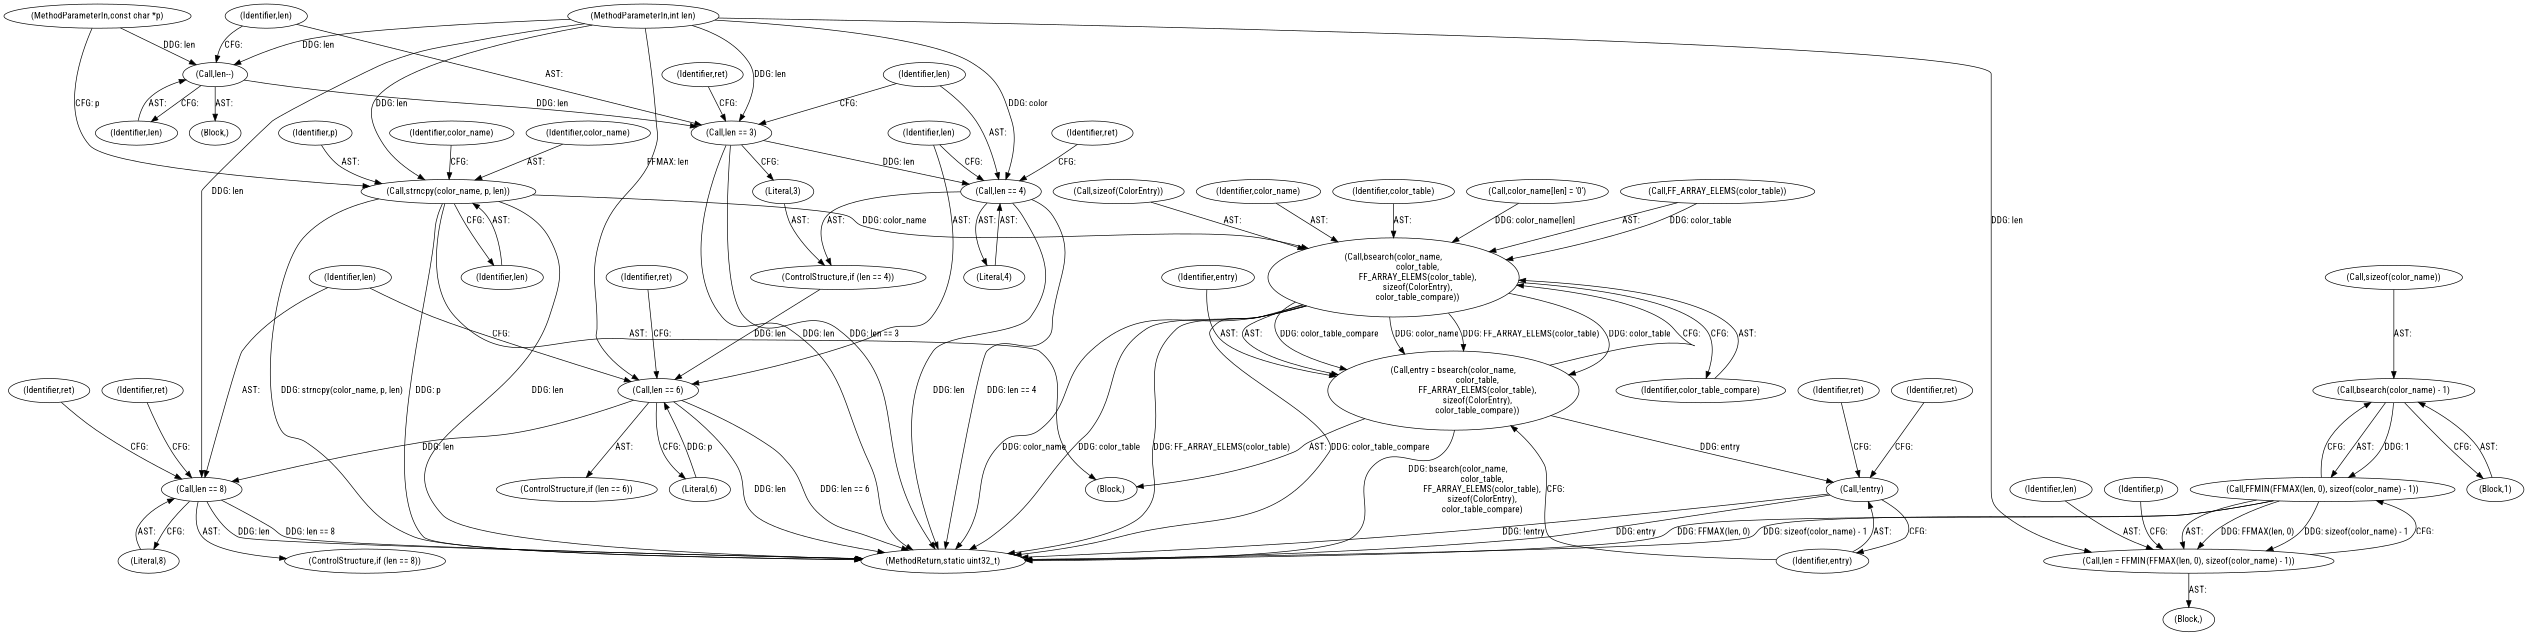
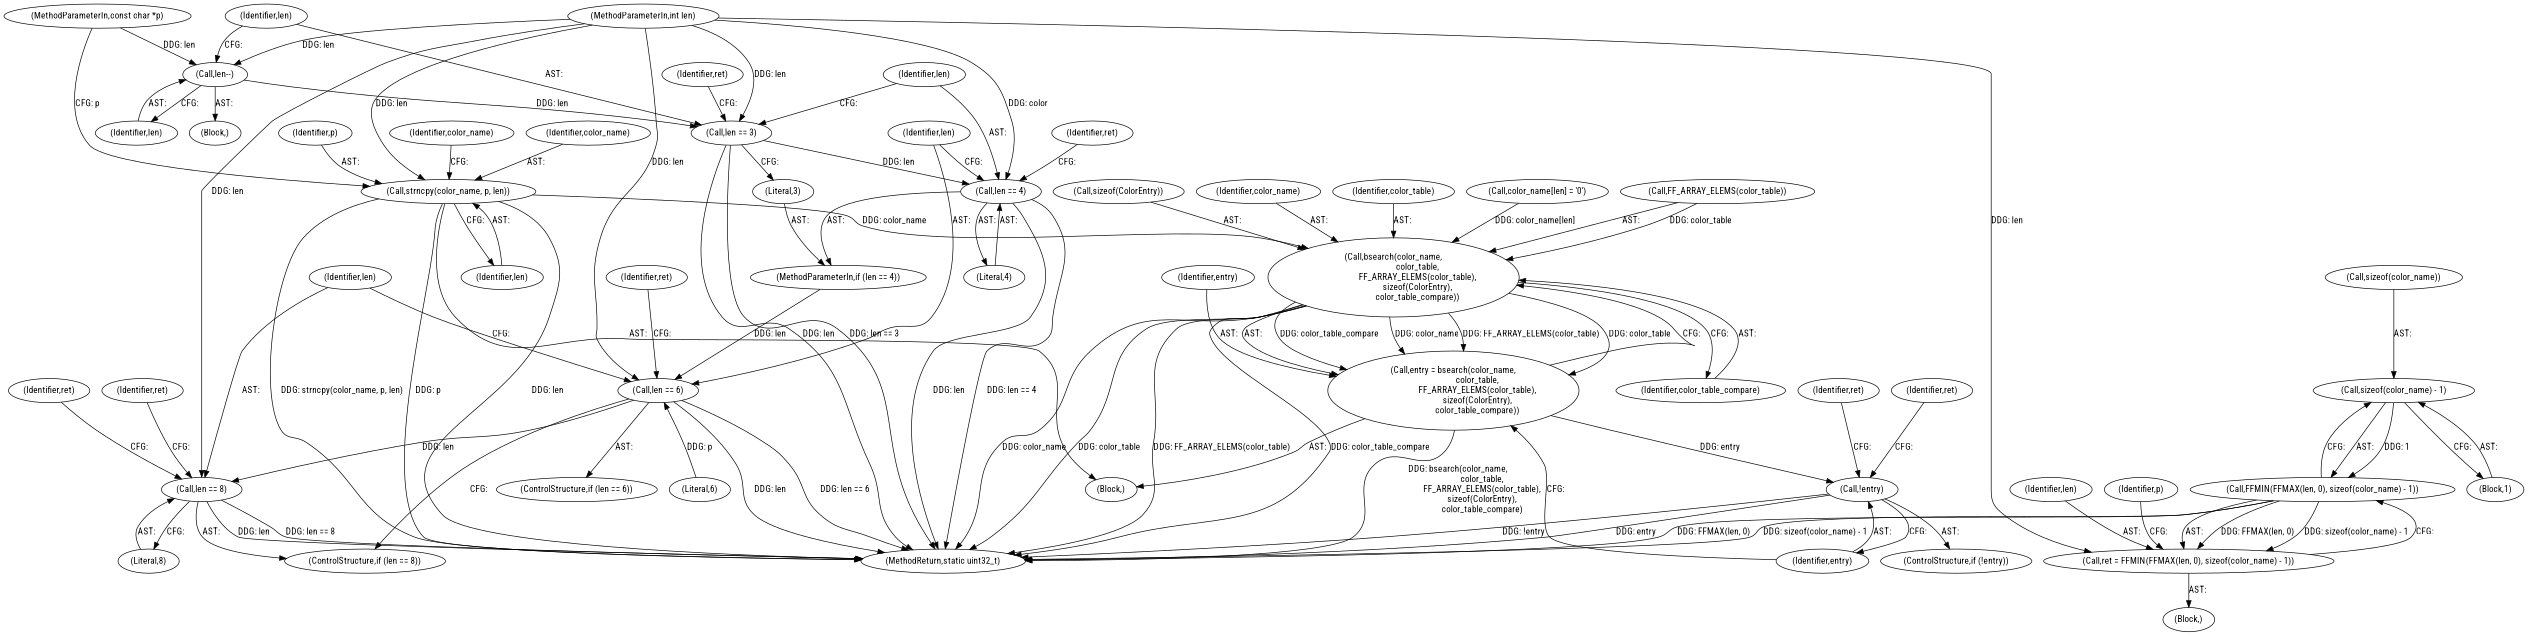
edge "(MethodParameterIn,int len)" -> "(Call,len == 6)": label "FFMAX: len" -> "DDG: len"
node "(ControlStructure,if (len == 4))": label "(ControlStructure,if (len == 4))" -> "(MethodParameterIn,if (len == 4))"
node "(Call,bsearch(color_name) - 1)": label "(Call,bsearch(color_name) - 1)" -> "(Call,sizeof(color_name) - 1)"
edge "(Call,len == 6)" -> "(Literal,6)": now "(Call,len == 6)" -> "(ControlStructure,if (len == 8))"
node "(ControlStructure,if (!entry))": added
node "(Call,len = FFMIN(FFMAX(len, 0), sizeof(color_name) - 1))": label "(Call,len = FFMIN(FFMAX(len, 0), sizeof(color_name) - 1))" -> "(Call,ret = FFMIN(FFMAX(len, 0), sizeof(color_name) - 1))"
